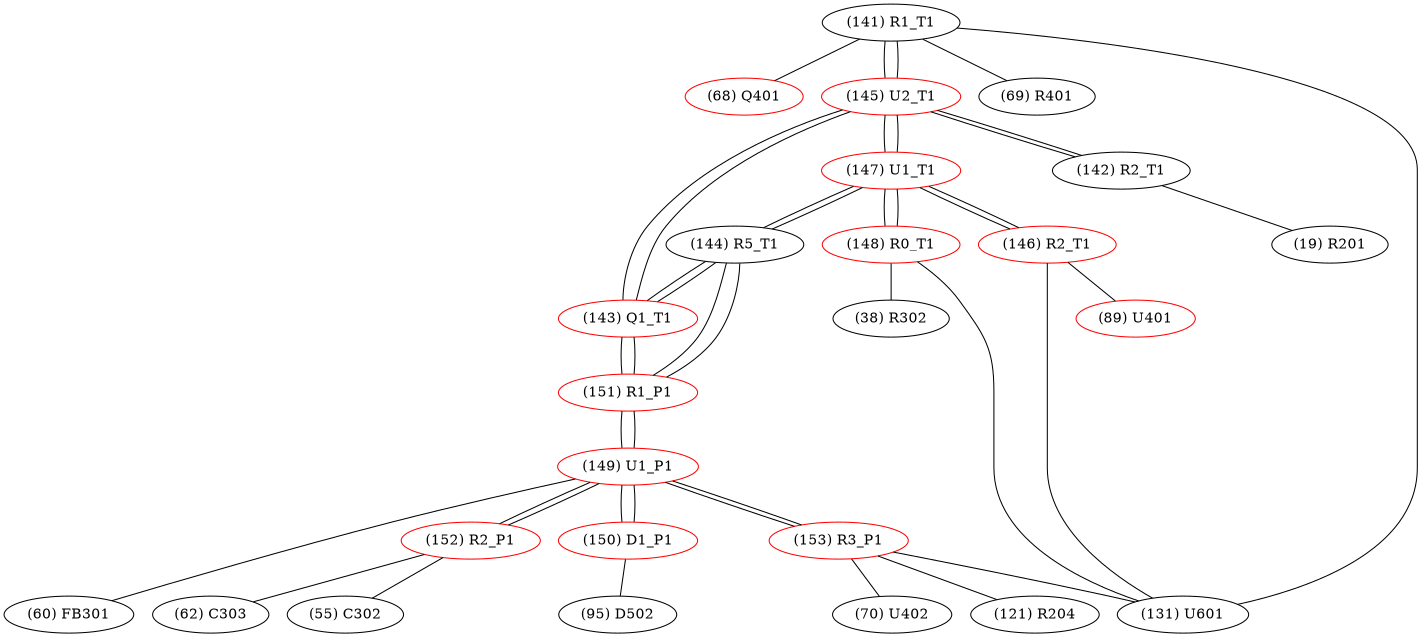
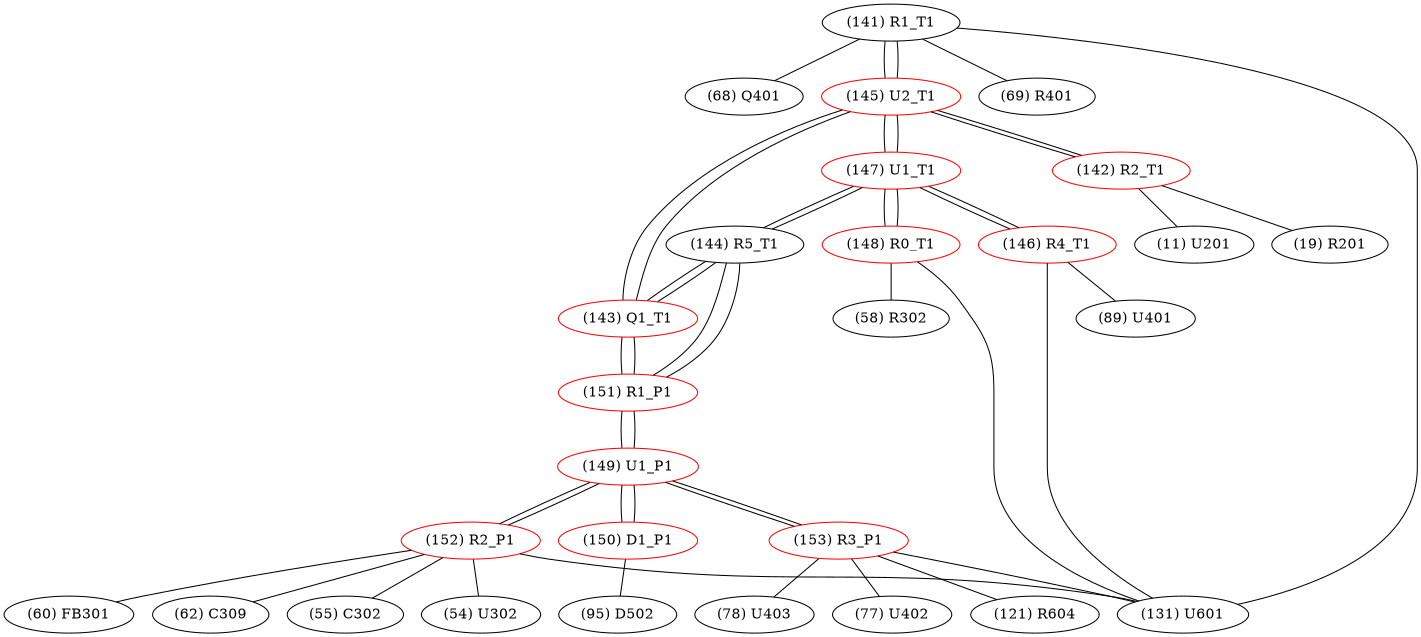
node "(68) Q401": color red -> black
node "(142) R2_T1": color black -> red
node "(146) R2_T1": label "(146) R2_T1" -> "(146) R4_T1"
node "(11) U201": added
node "(38) R302": label "(38) R302" -> "(58) R302"
node "(89) U401": color red -> black
edge "(149) U1_P1" -- "(60) FB301": now "(152) R2_P1" -- "(60) FB301"
edge "(152) R2_P1" -- "(131) U601": added
node "(62) C303": label "(62) C303" -> "(62) C309"
node "(54) U302": added
node "(78) U403": added
node "(70) U402": label "(70) U402" -> "(77) U402"
node "(121) R204": label "(121) R204" -> "(121) R604"
